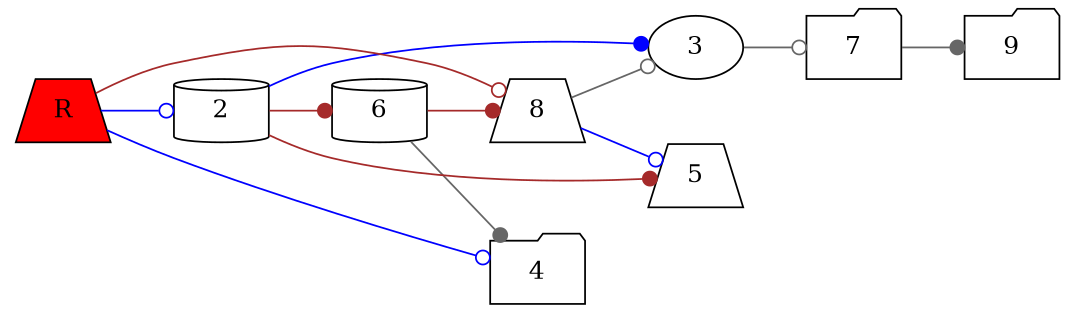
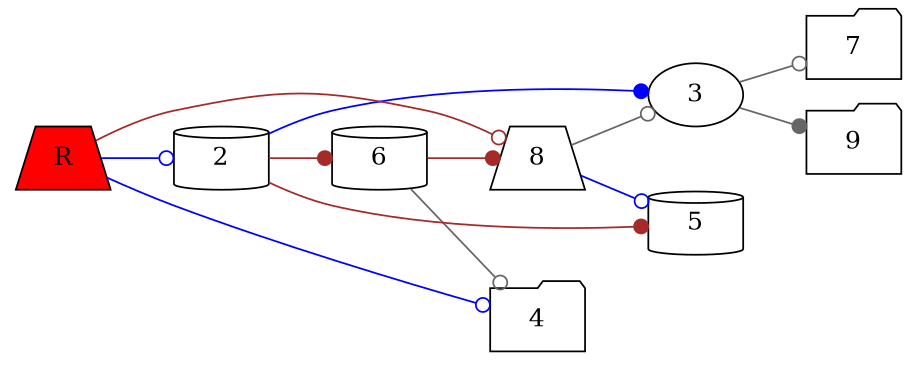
edge "7" -> "9": now "3" -> "9"
node "5": shape trapezium -> cylinder
edge "6" -> "4": arrowhead dot -> odot
